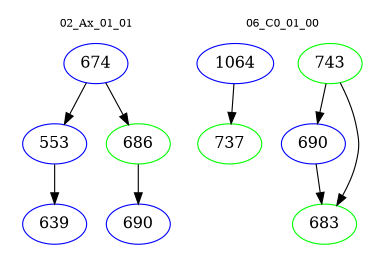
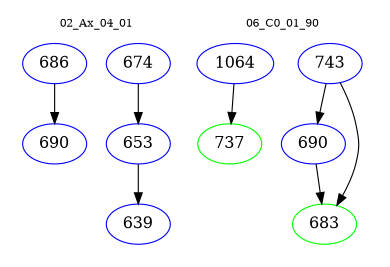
cluster "02_Ax_01_01": label "02_Ax_01_01" -> "02_Ax_04_01"
cluster "06_C0_01_00": label "06_C0_01_00" -> "06_C0_01_90"
node "743": color green -> blue
edge "674" -> "686": removed
node "553": label "553" -> "653"
node "686": color green -> blue
